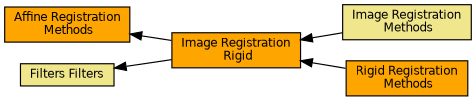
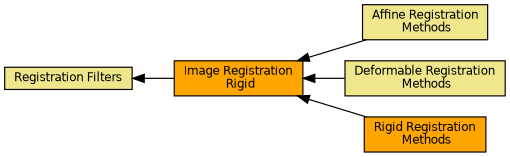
node "Image Registration Methods": label "Image Registration Methods" -> "Deformable Registration Methods"
node "Affine Registration Methods": fillcolor orange -> khaki
edge "Image Registration Rigid" -> "Affine Registration Methods": reversed
node "Filters Filters": label "Filters Filters" -> "Registration Filters"
